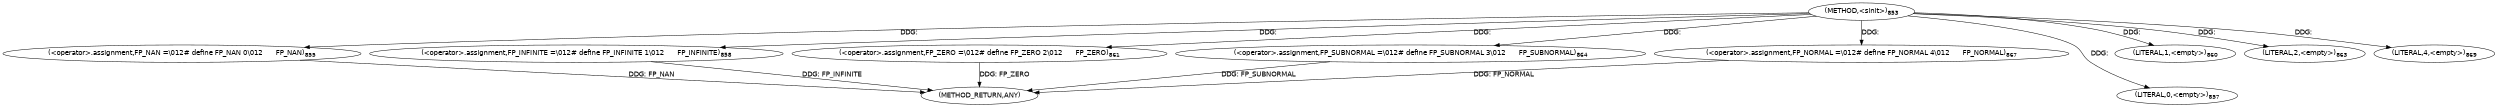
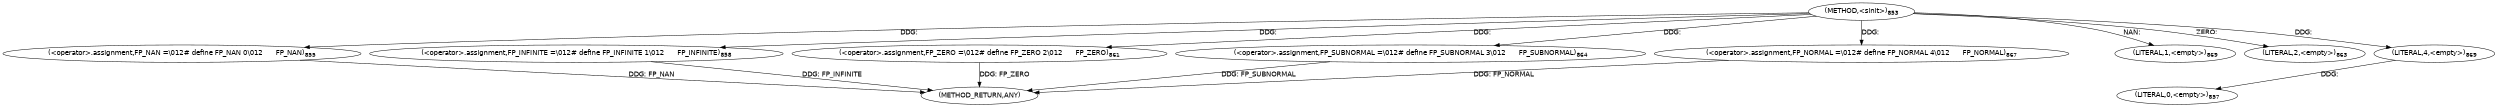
edge "(METHOD,<sinit>)" -> "(LITERAL,0,<empty>)": now "(LITERAL,4,<empty>)" -> "(LITERAL,0,<empty>)"
edge "(METHOD,<sinit>)" -> "(LITERAL,1,<empty>)": label "DDG: " -> "NAN: "
edge "(METHOD,<sinit>)" -> "(LITERAL,2,<empty>)": label "DDG: " -> "ZERO: "
node "(LITERAL,1,<empty>)": text "860" -> "869"
